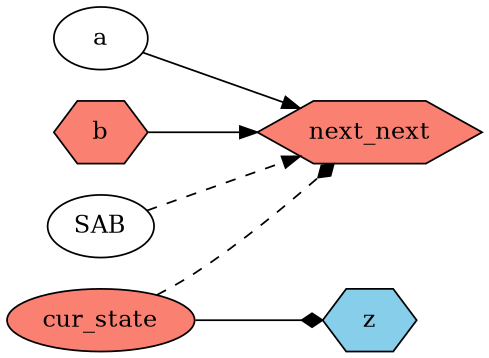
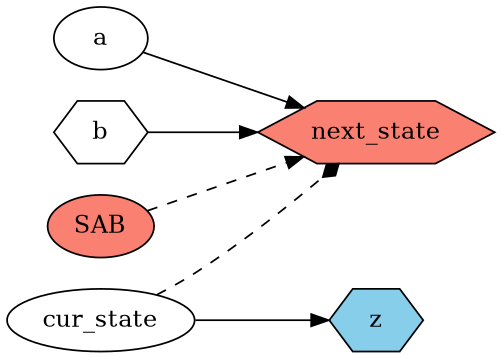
node "b": fillcolor salmon -> white
node "next_next": label "next_next" -> "next_state"
node "SAB": fillcolor white -> salmon
node "cur_state": fillcolor salmon -> white
edge "cur_state" -> "z": arrowhead diamond -> normal
